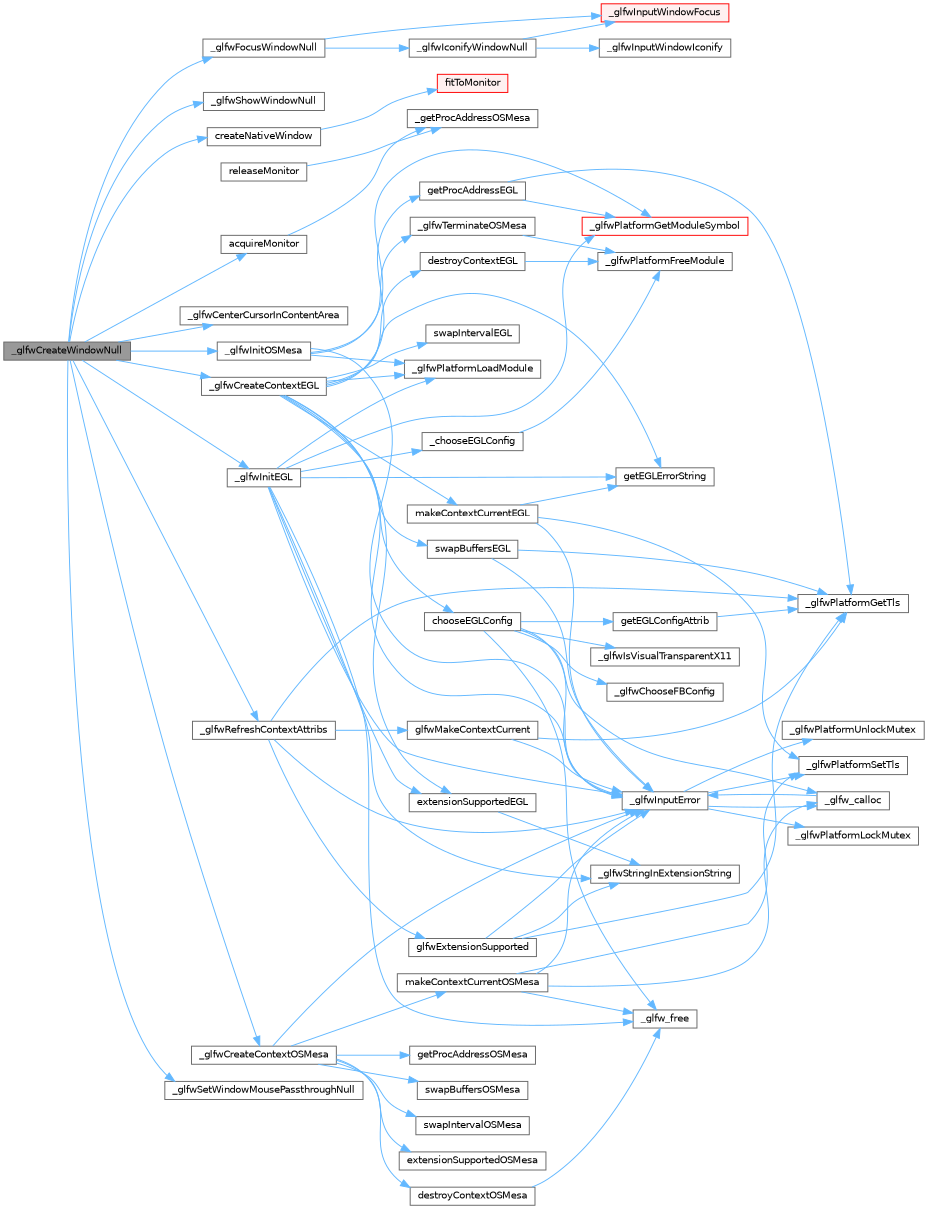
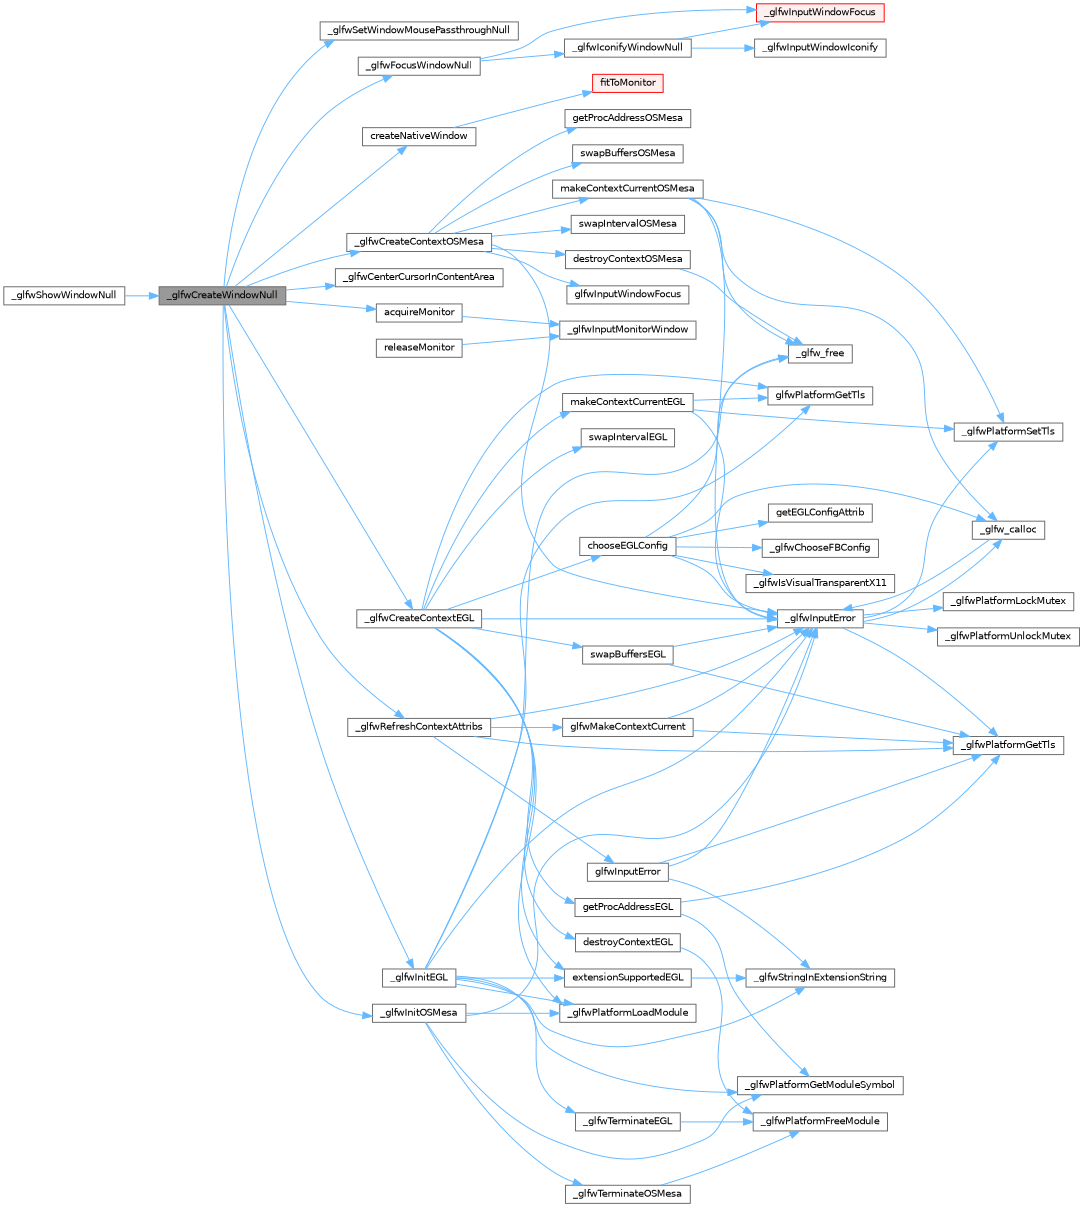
node "_getProcAddressOSMesa": label "_getProcAddressOSMesa" -> "_glfwInputMonitorWindow"
edge "_glfwCreateWindowNull" -> "_glfwShowWindowNull": reversed
node "_glfwPlatformGetModuleSymbol": color red -> grey40
node "_chooseEGLConfig": label "_chooseEGLConfig" -> "_glfwTerminateEGL"
node "getEGLErrorString": label "getEGLErrorString" -> "glfwPlatformGetTls"
edge "getEGLConfigAttrib" -> "_glfwPlatformGetTls": now "_glfwInputError" -> "_glfwPlatformGetTls"
node "glfwExtensionSupported": label "glfwExtensionSupported" -> "glfwInputError"
node "extensionSupportedOSMesa": label "extensionSupportedOSMesa" -> "glfwInputWindowFocus"
